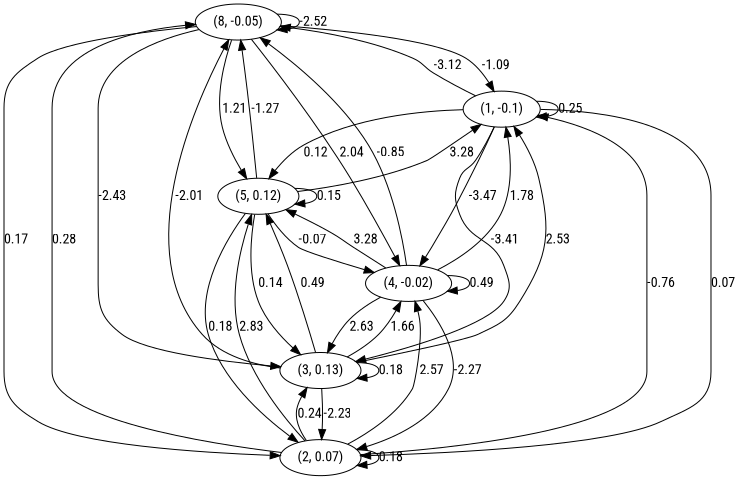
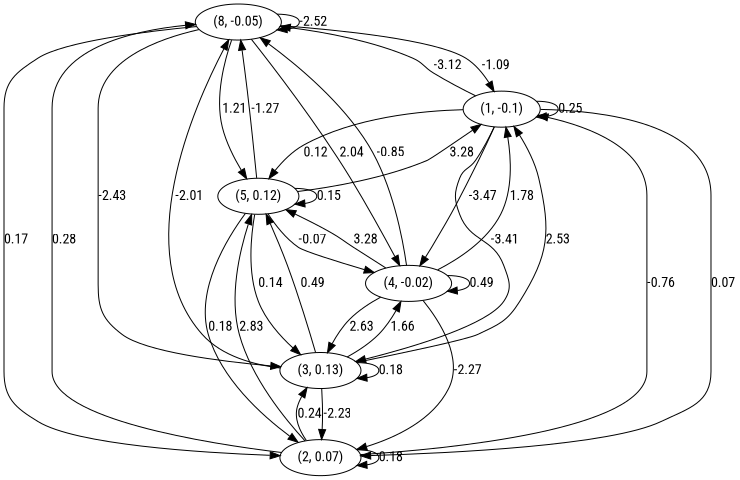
edge "(2, 0.07)" -> "(4, -0.02)": removed, label "2.57"
